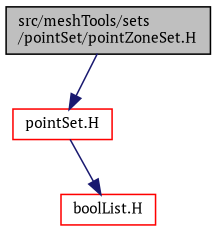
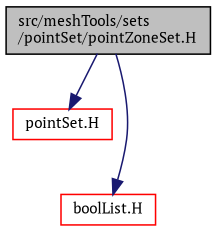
edge "pointSet.H" -> "boolList.H": now "src/meshTools/sets /pointSet/pointZoneSet.H" -> "boolList.H"
